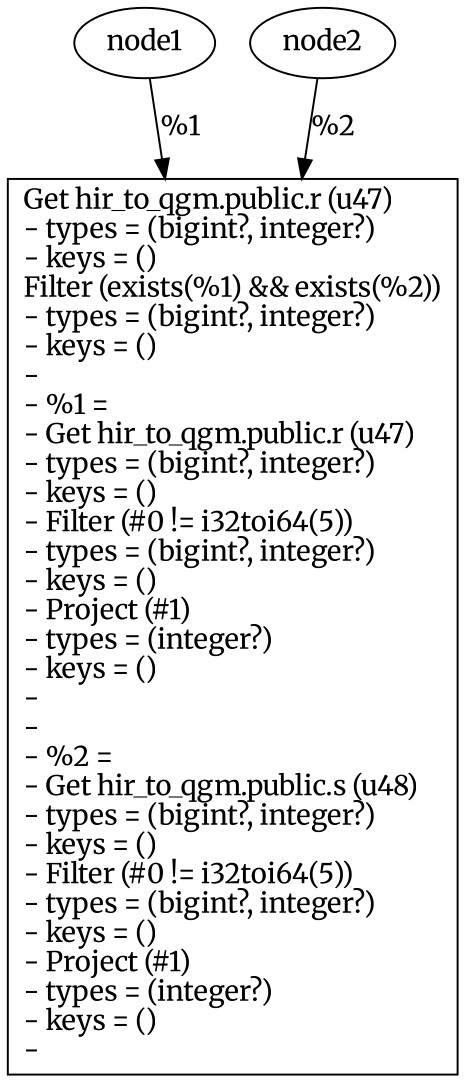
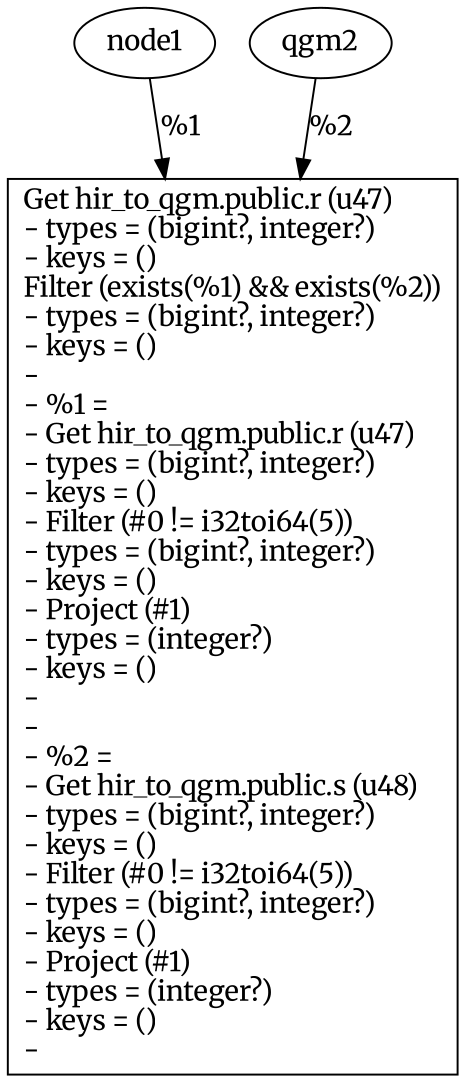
node "node2": label "node2" -> "qgm2"
